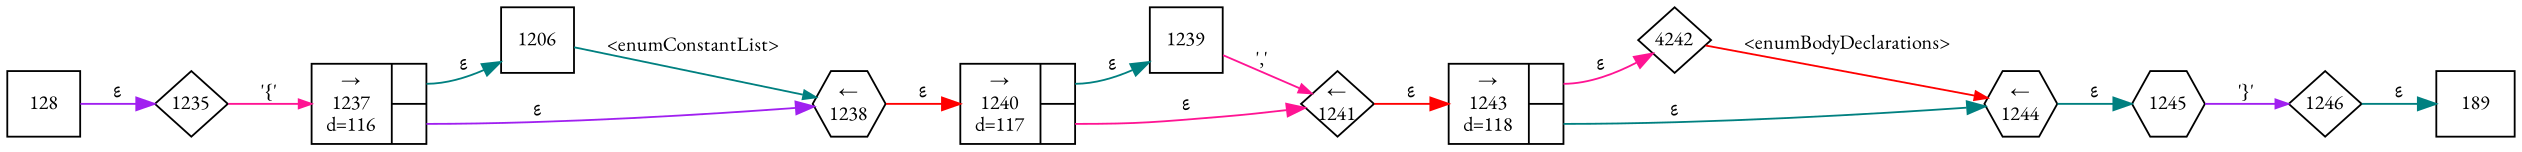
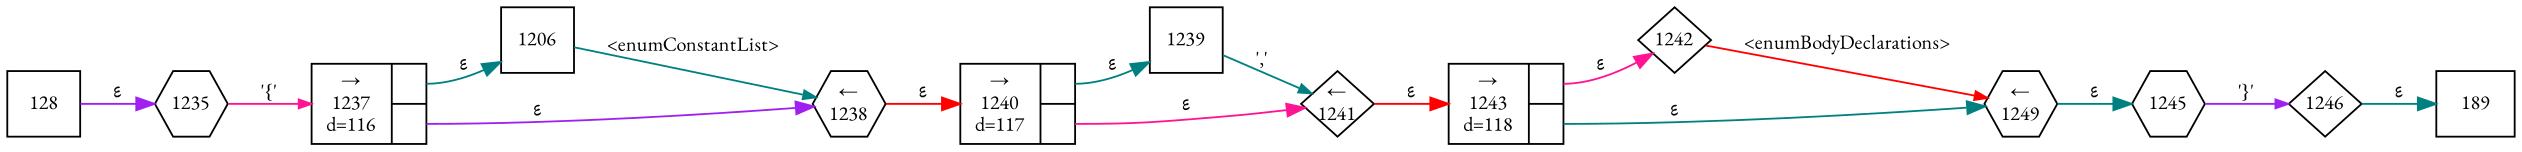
node "4242": label "4242" -> "1242"
edge "1239" -> "← 1241": color deeppink -> teal
node "1235": shape diamond -> hexagon
node "← 1244": label "← 1244" -> "← 1249"
